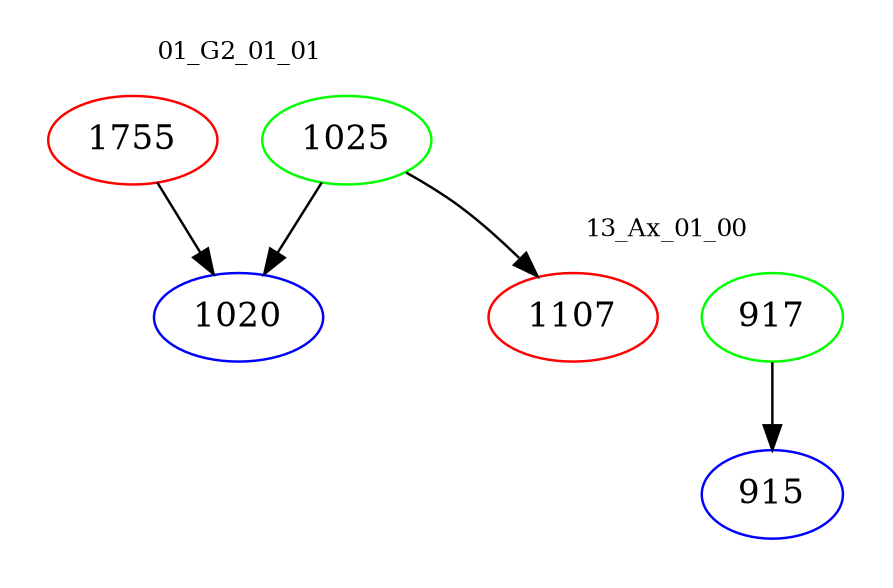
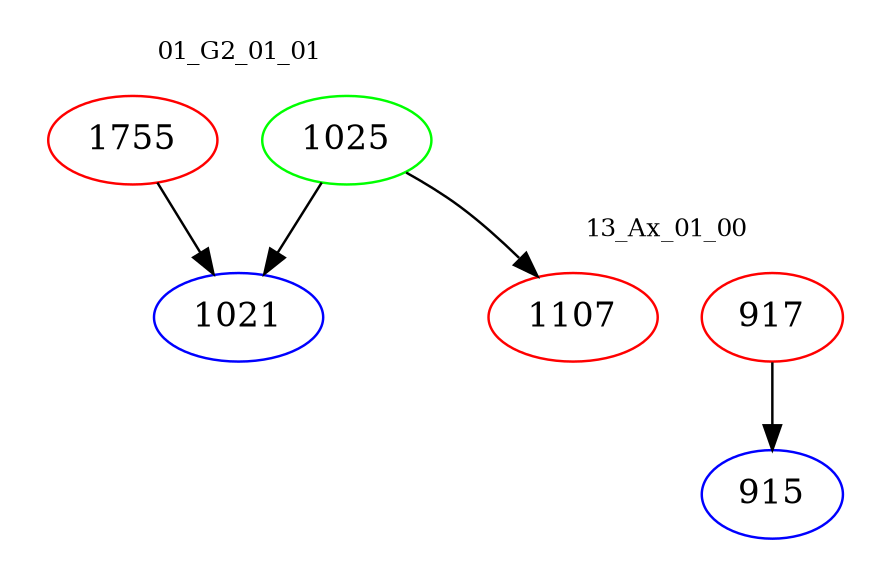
node "1020": label "1020" -> "1021"
node "917": color green -> red
